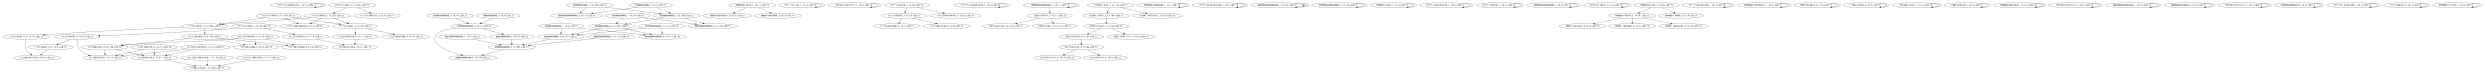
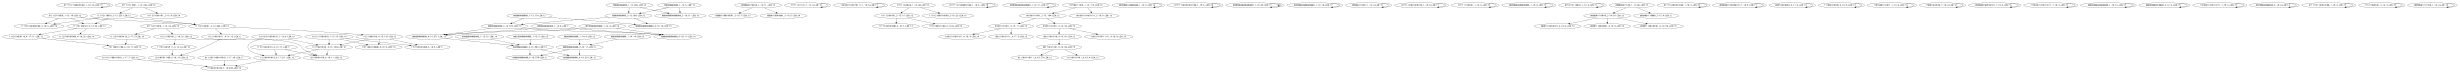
edge "00000000000000000_1-18:11-LEN:17" -> "010011101011_3-15:11-LEN:12": now "101001110101_2-13:104-LEN:12" -> "010011101011_3-15:11-LEN:12"
edge "000000000000_6-18:25-LEN:12" -> "000000000000_5-16:587-LEN:12": reversed
edge "0111012110010101_1-16:6-LEN:16" -> "121100101010_6-18:11-LEN:12": now "0111012110010101_1-16:6-LEN:16" -> "112110010101_5-16:198-LEN:12"
